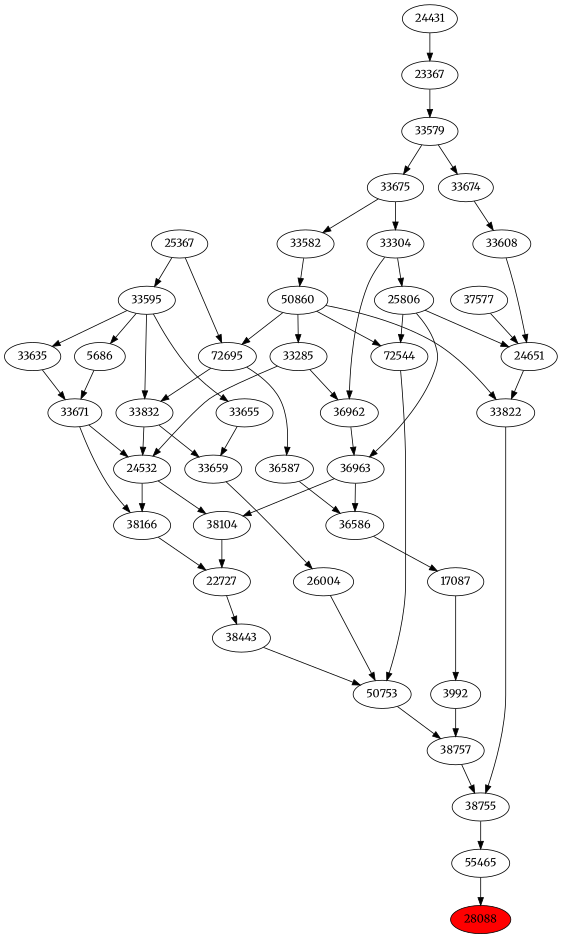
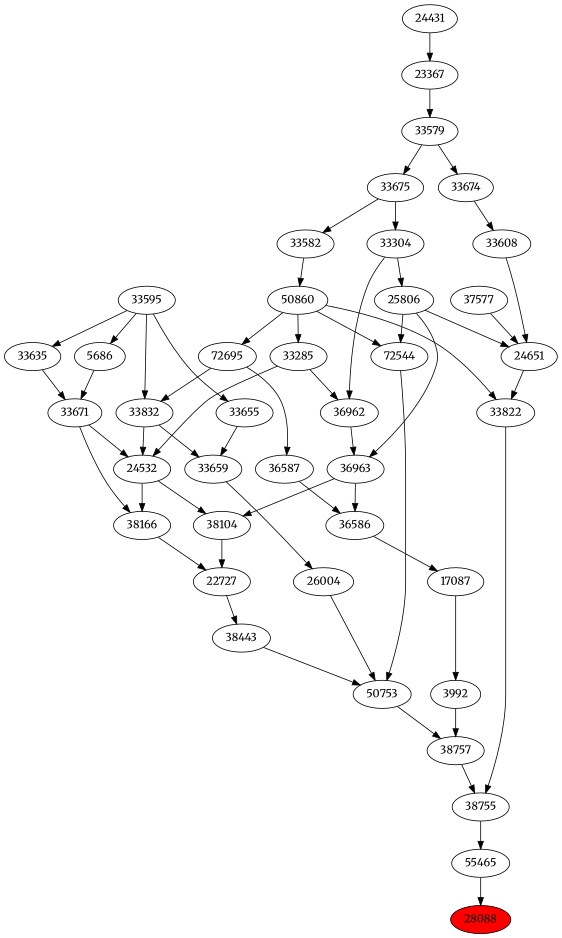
node "25367": removed
